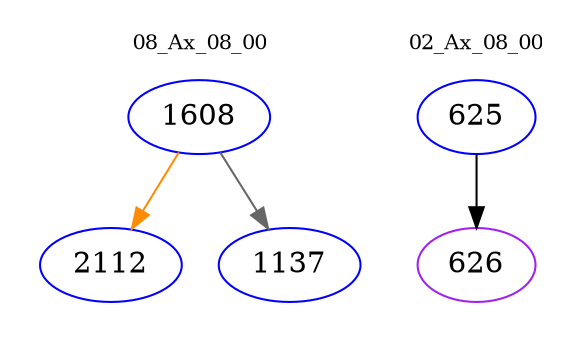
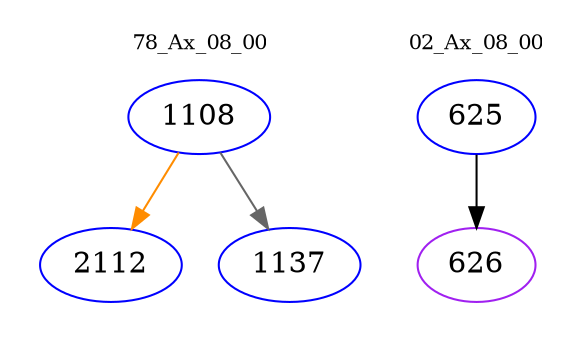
cluster "08_Ax_08_00": label "08_Ax_08_00" -> "78_Ax_08_00"
node "1608": label "1608" -> "1108"
